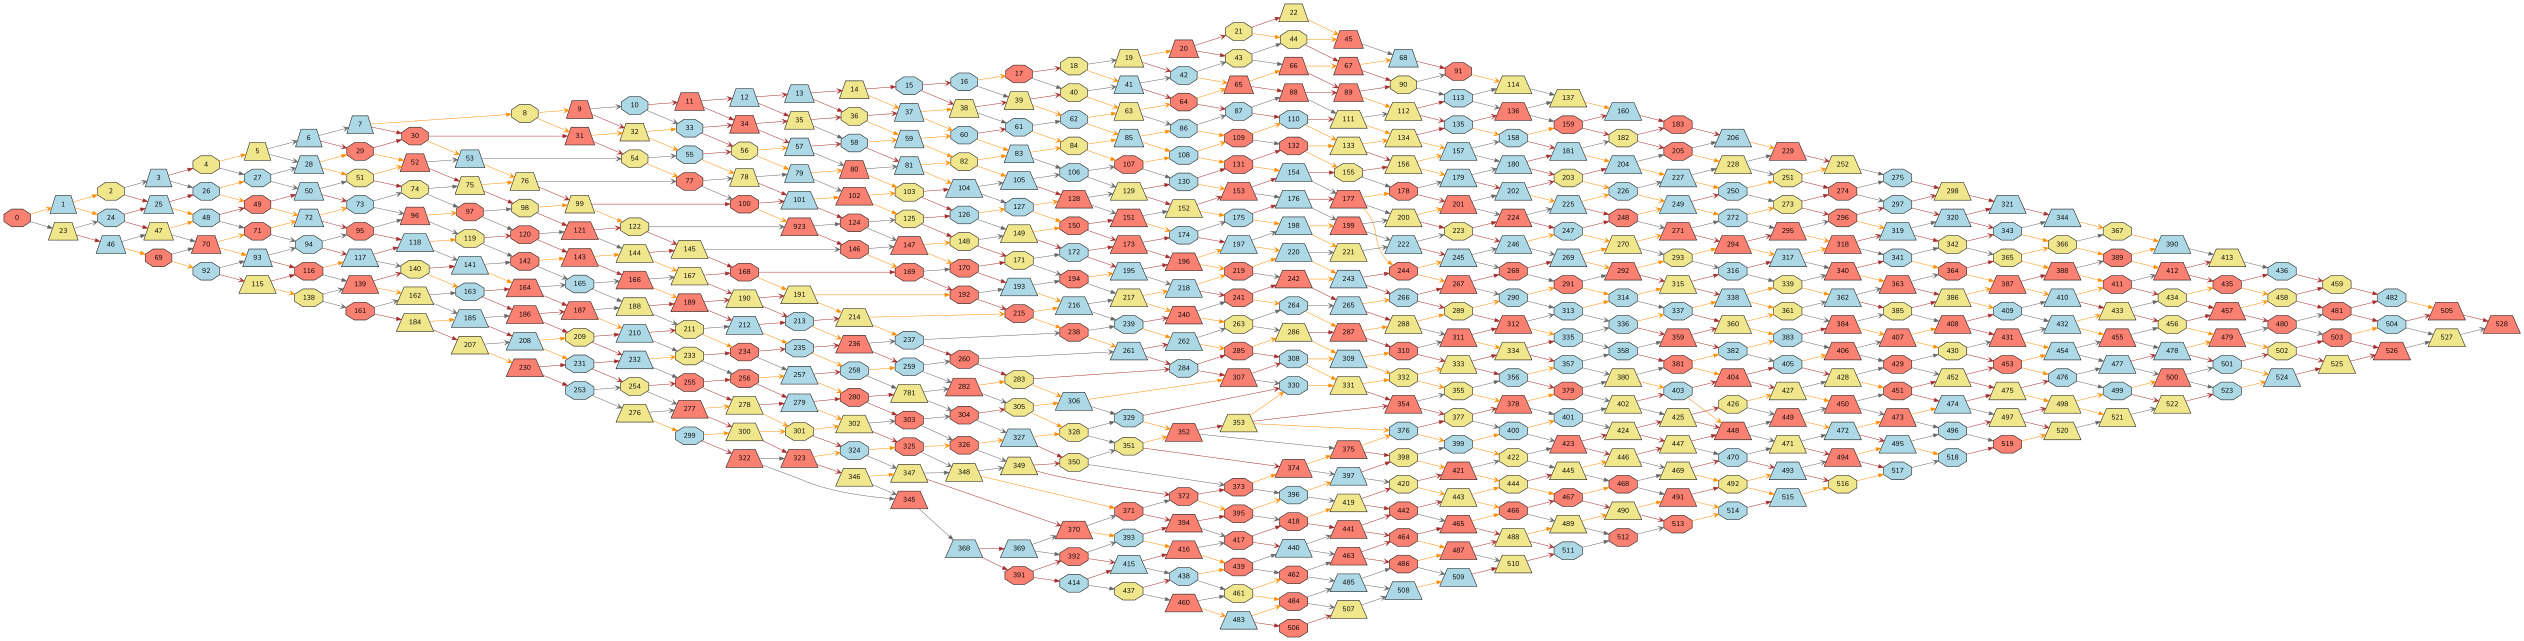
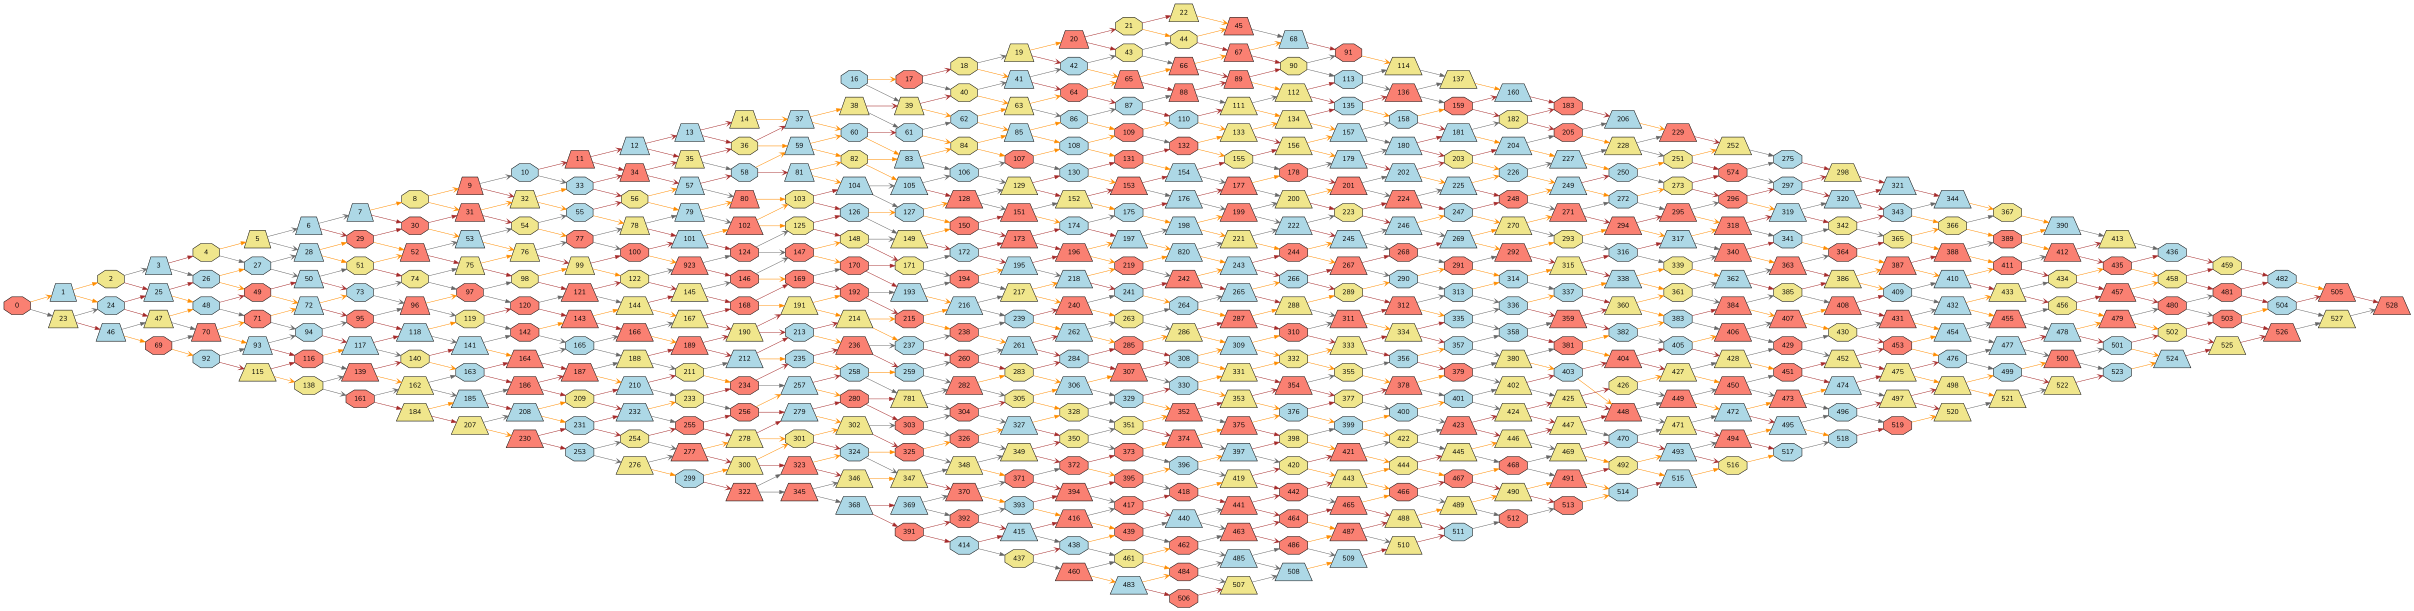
node "15": removed
edge "80" -> "81": removed
node "274": label "274" -> "574"
edge "177" -> "244": now "221" -> "244"
node "147": shape trapezium -> octagon
node "220": label "220" -> "820"
node "241": fillcolor salmon -> lightblue
edge "353" -> "330": reversed
edge "346" -> "345": reversed
